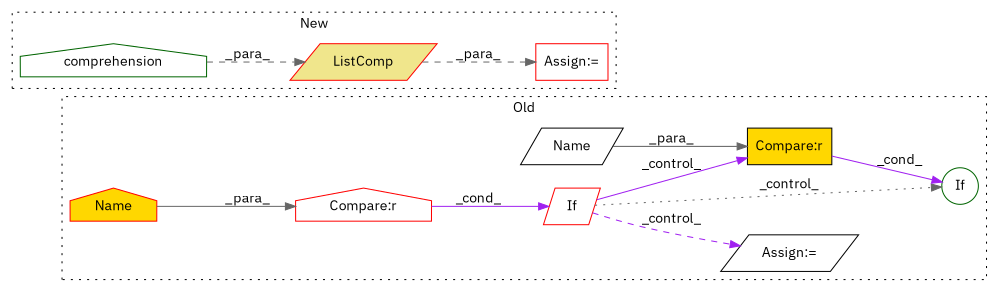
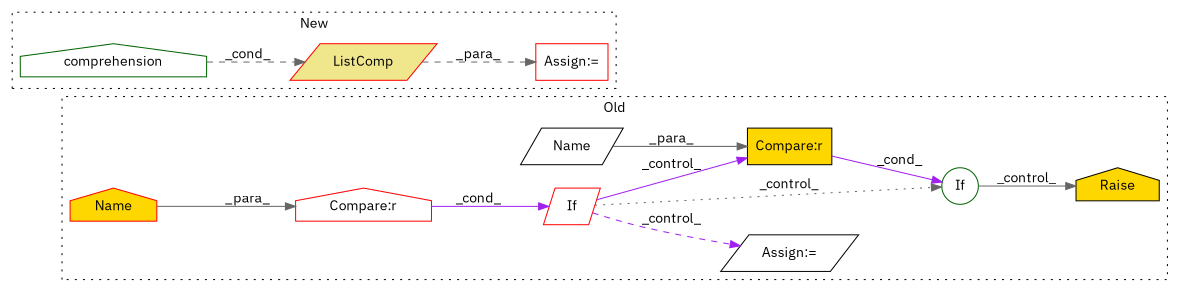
edge "comprehension" -> "ListComp": label "_para_" -> "_cond_"
node "Raise": added
